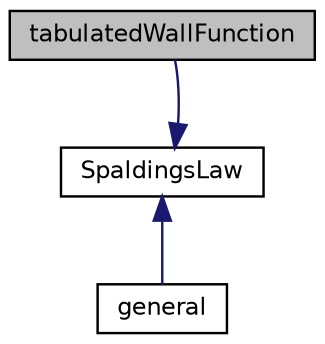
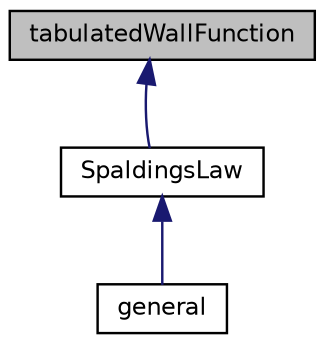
edge "tabulatedWallFunction" -> "SpaldingsLaw": reversed
